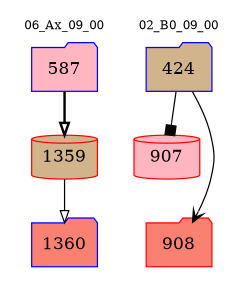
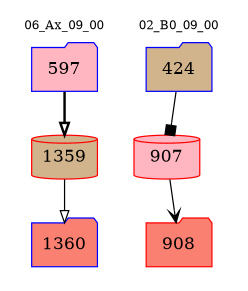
node "587": label "587" -> "597"
edge "424" -> "908": now "907" -> "908"
